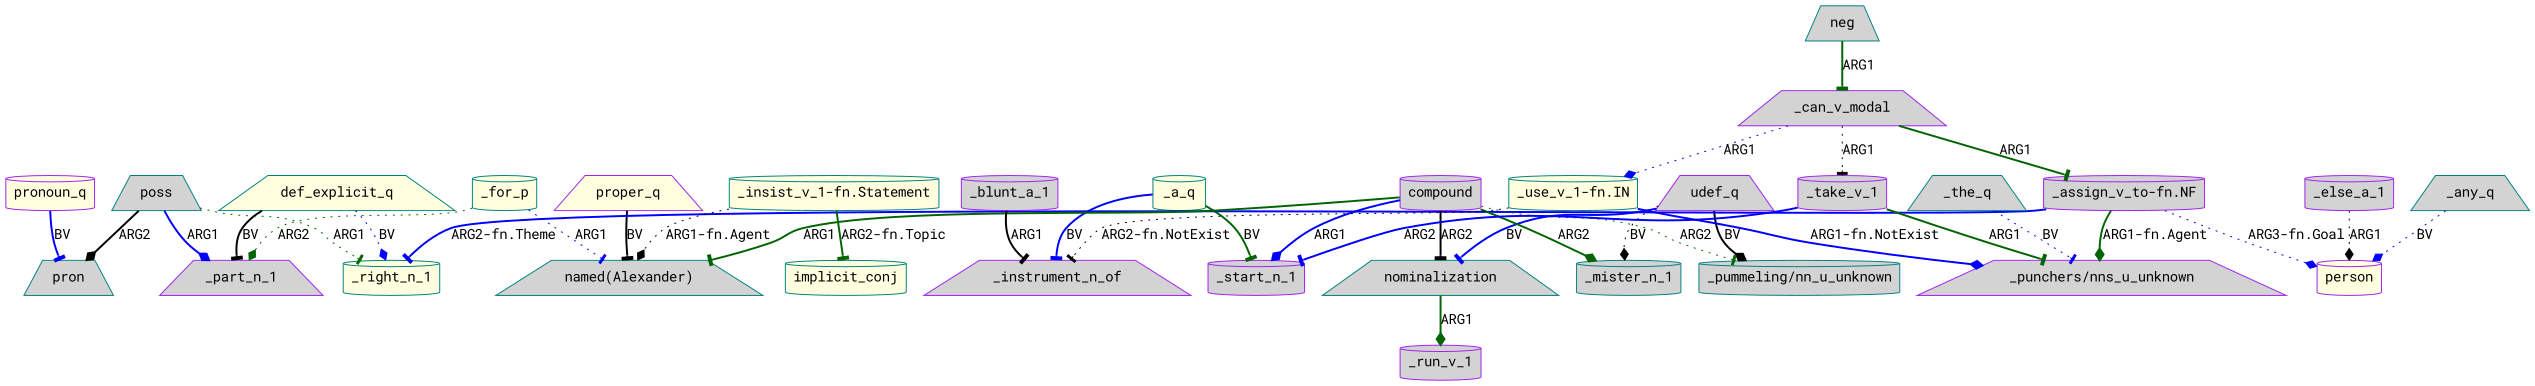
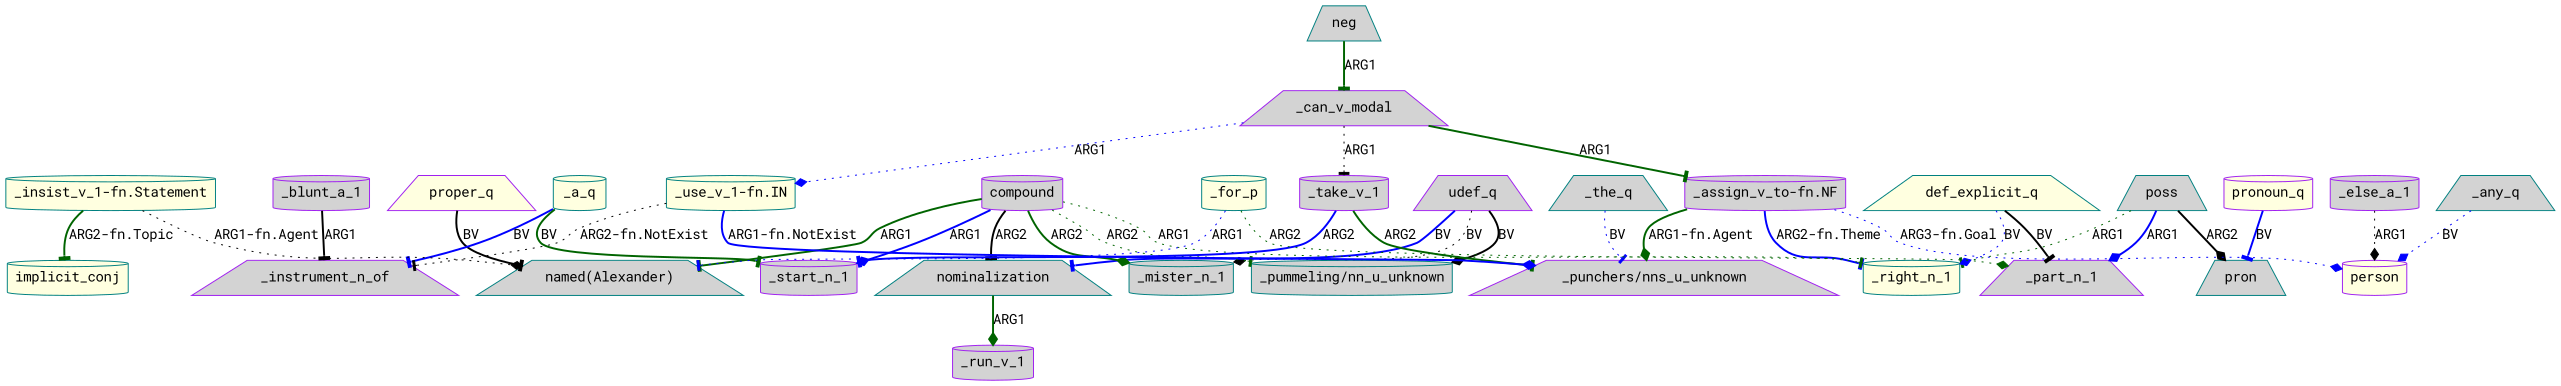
edge "_take_v_1" -> "_punchers/nns_u_unknown": label "ARG1" -> "ARG2"
edge "compound" -> "_right_n_1": added, label "ARG1"
